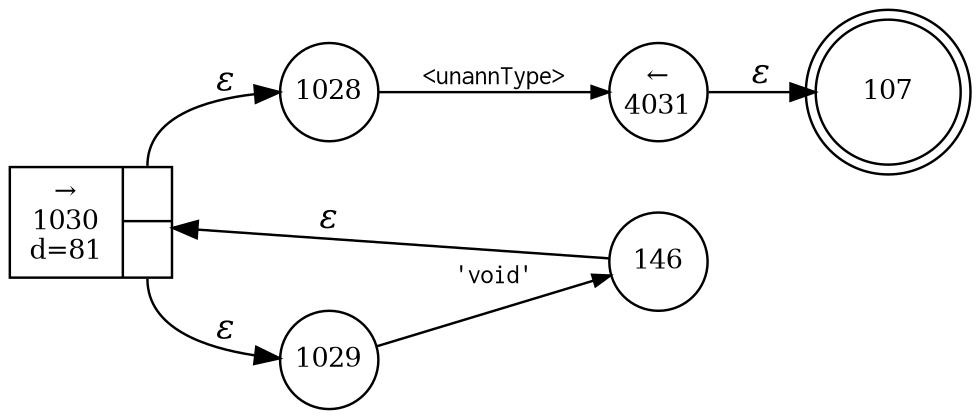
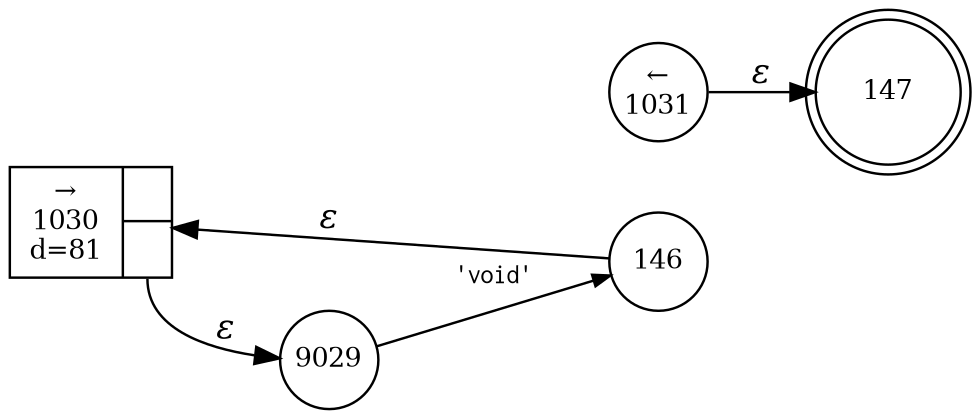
node "1028": removed
node "← 4031": label "← 4031" -> "← 1031"
node "107": label "107" -> "147"
node "1029": label "1029" -> "9029"
